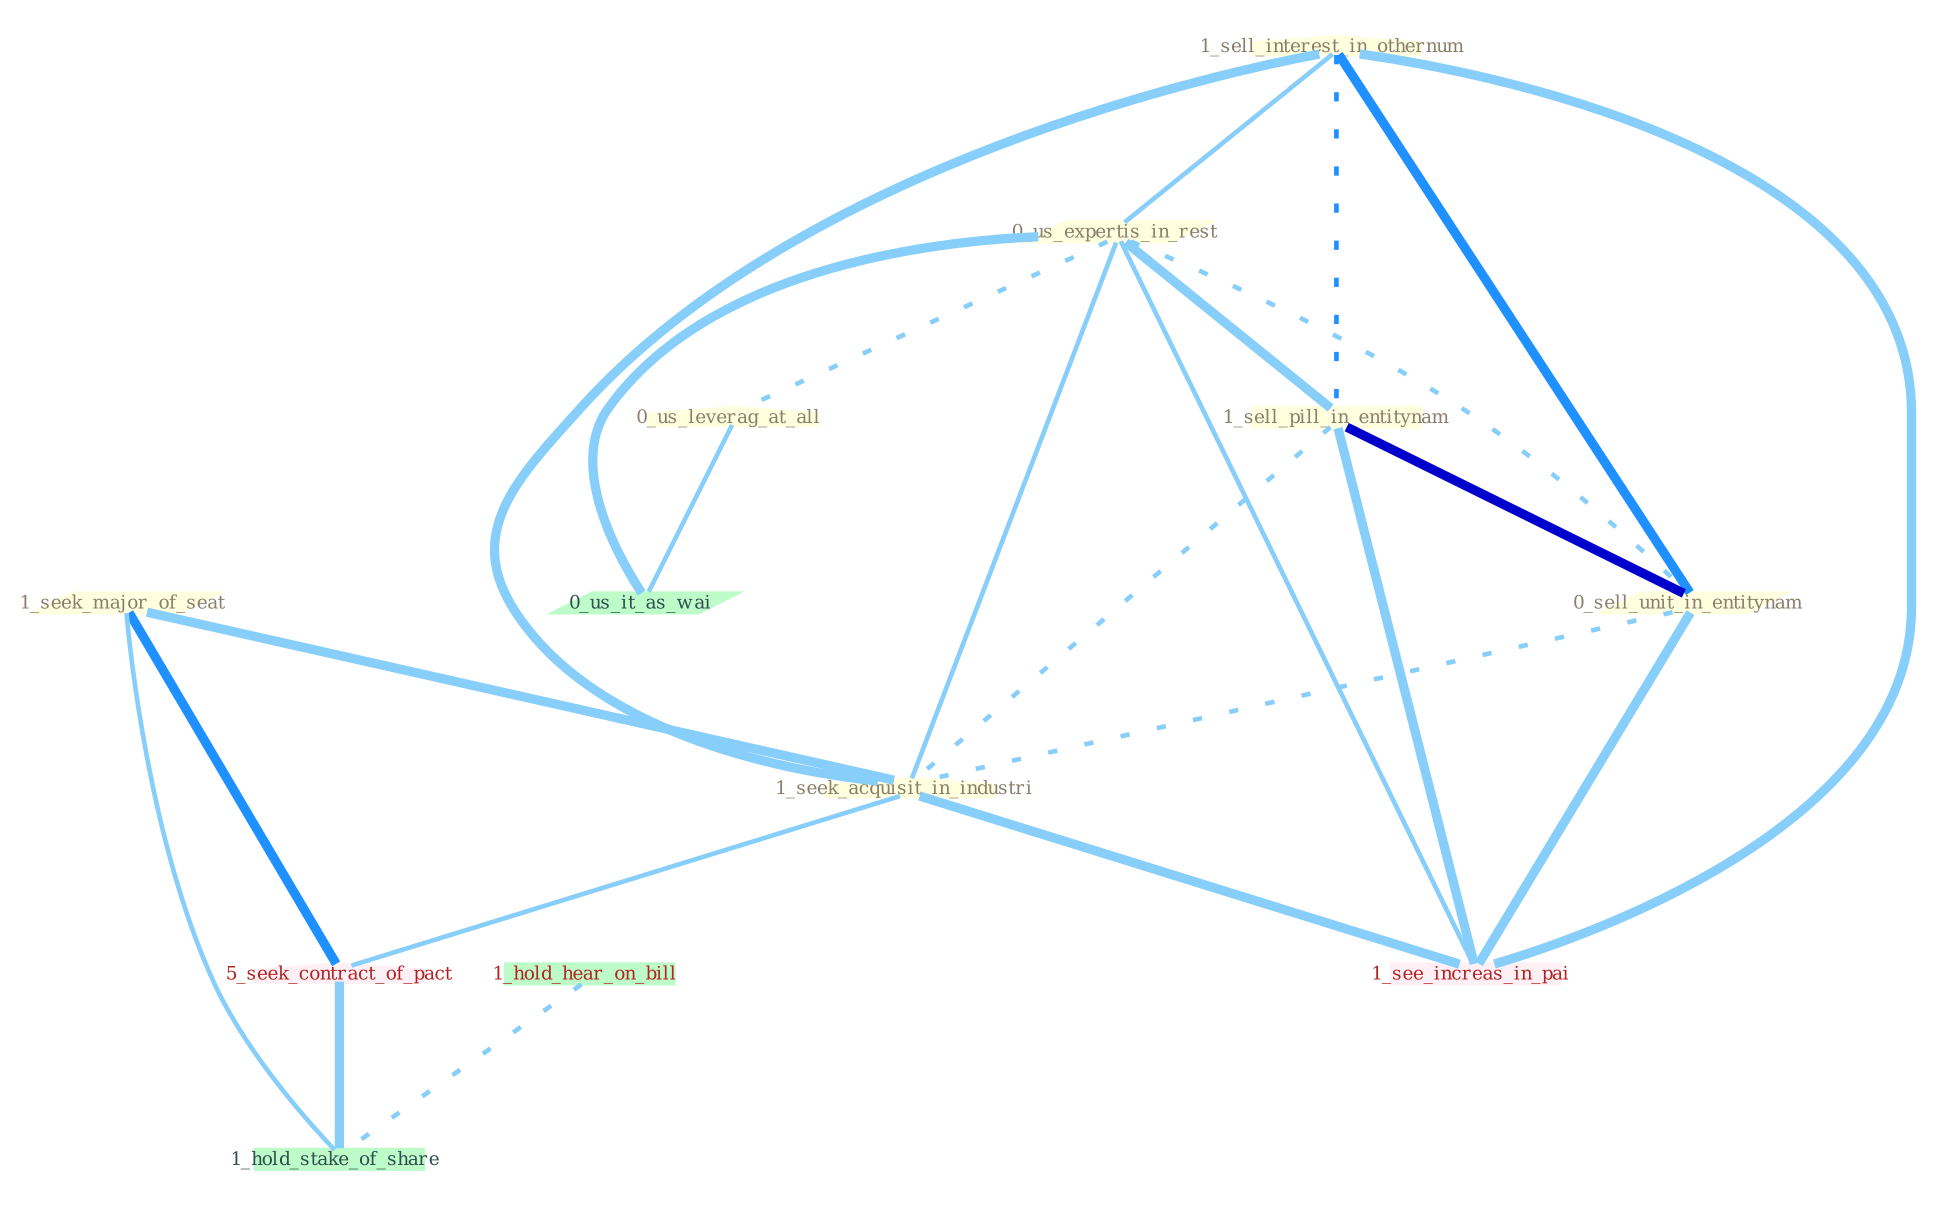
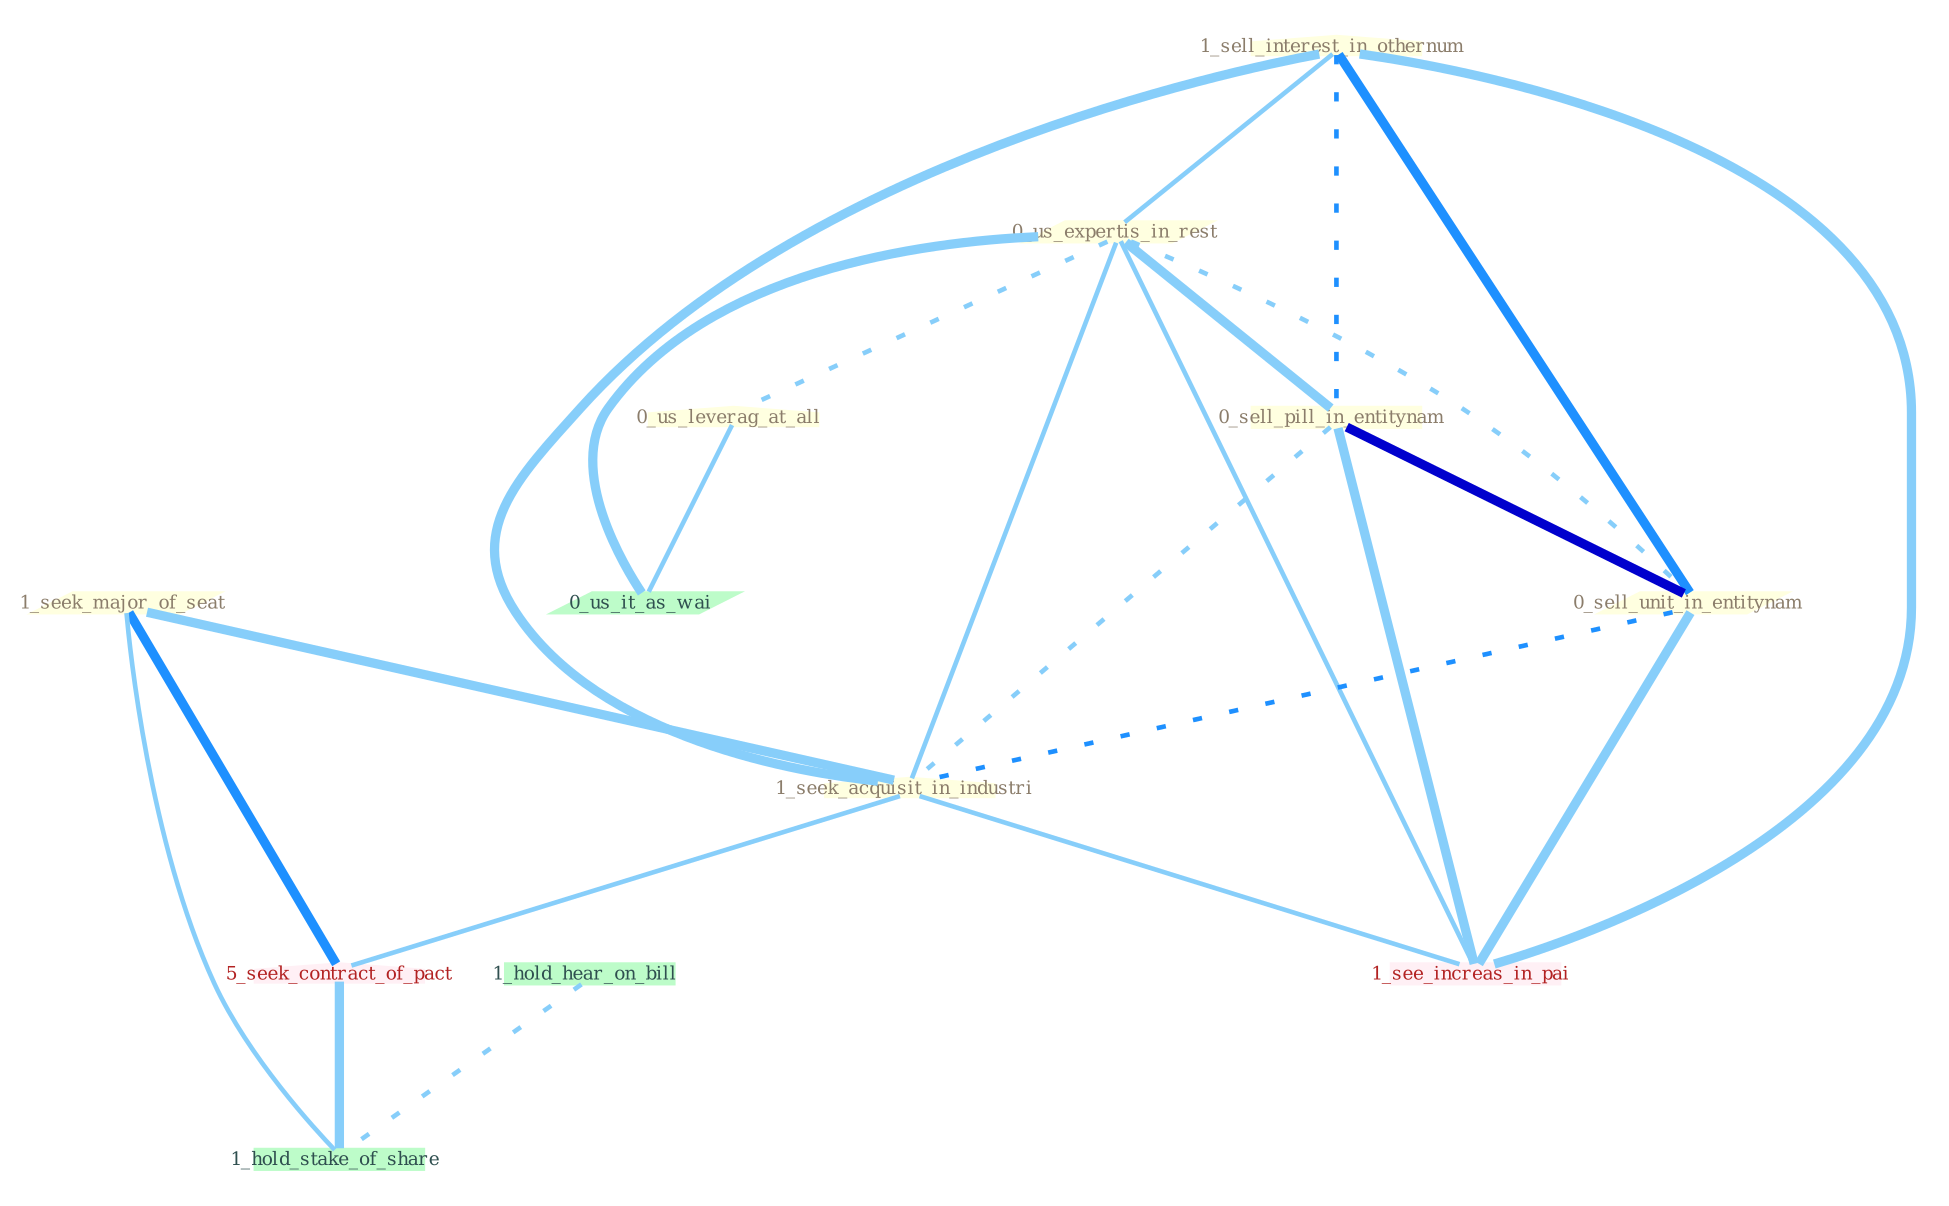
node "1_sell_pill_in_entitynam": label "1_sell_pill_in_entitynam" -> "0_sell_pill_in_entitynam"
edge "0_sell_unit_in_entitynam" -- "1_seek_acquisit_in_industri": color #87cefa -> #1e90ff
edge "1_seek_acquisit_in_industri" -- "1_see_increas_in_pai": style bold -> solid
node "1_hold_hear_on_bill": fontcolor #b22222 -> #2f4f4f
